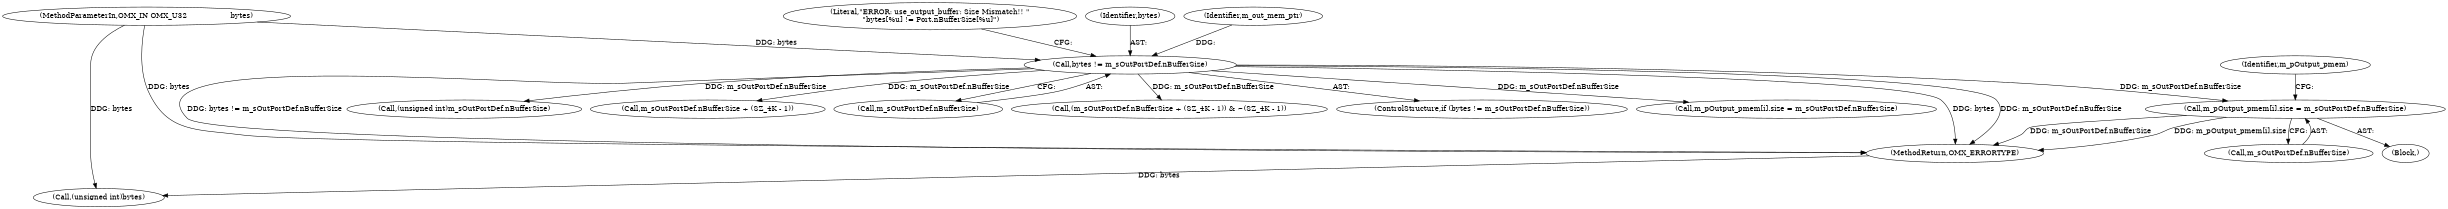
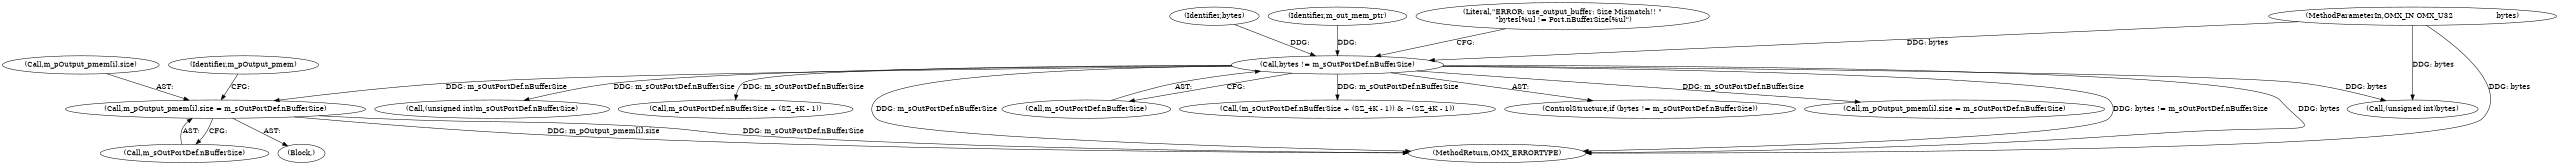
edge "(Identifier,bytes)" -> "(Call,bytes != m_sOutPortDef.nBufferSize)": label "AST: " -> "DDG: "
node "(Call,m_pOutput_pmem[i].size)": added
edge "(MethodReturn,OMX_ERRORTYPE)" -> "(Call,(unsigned int)bytes)": now "(Call,bytes != m_sOutPortDef.nBufferSize)" -> "(Call,(unsigned int)bytes)"
